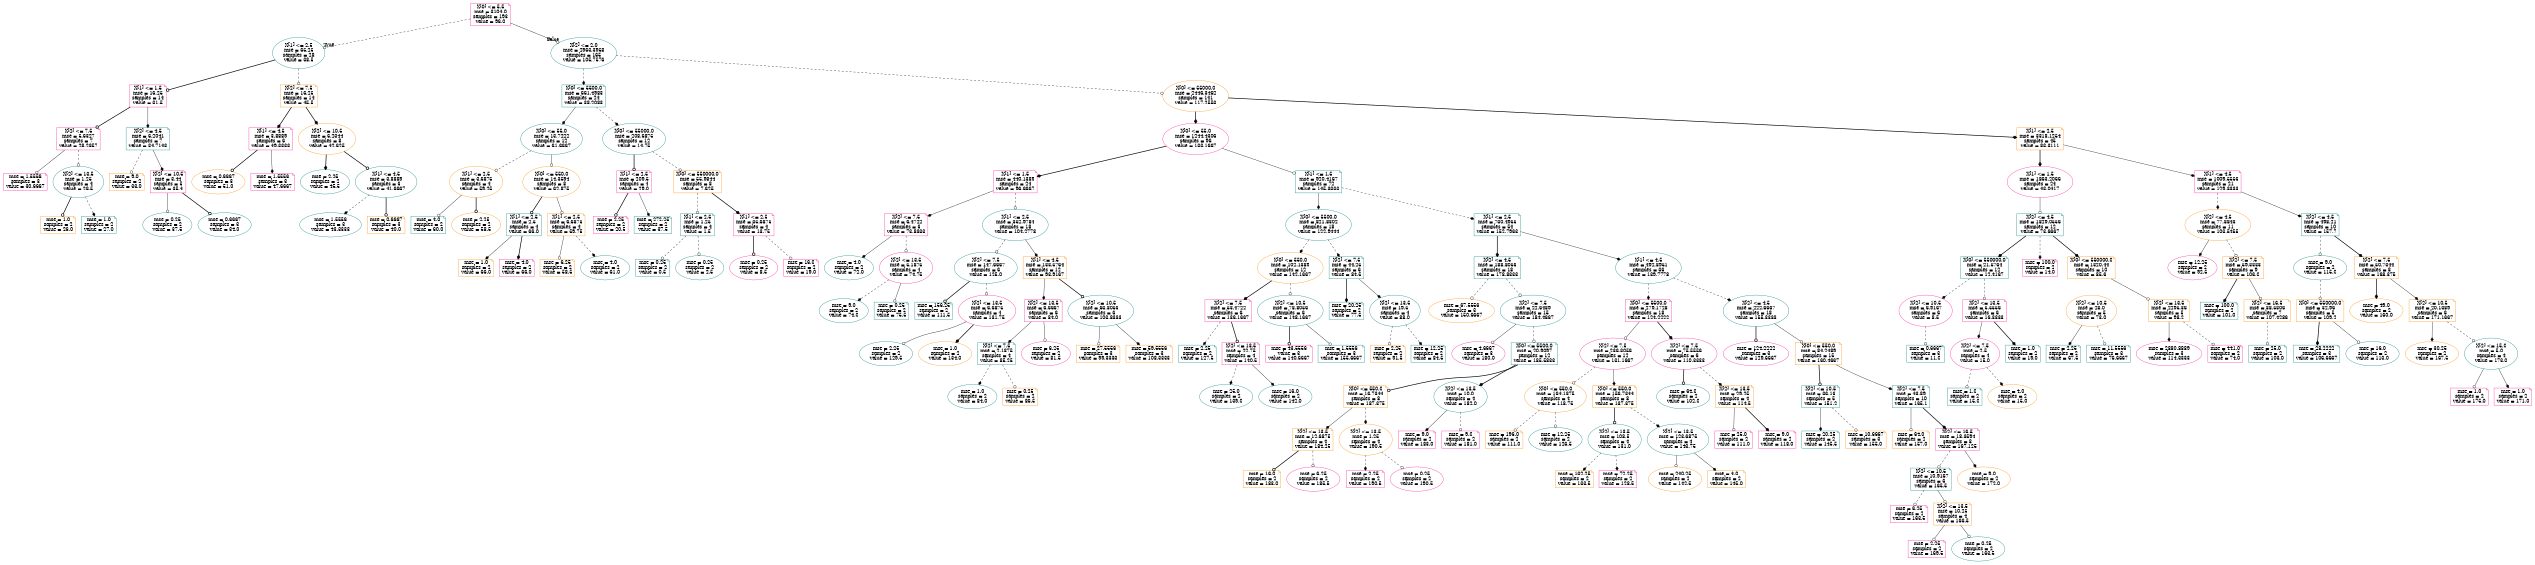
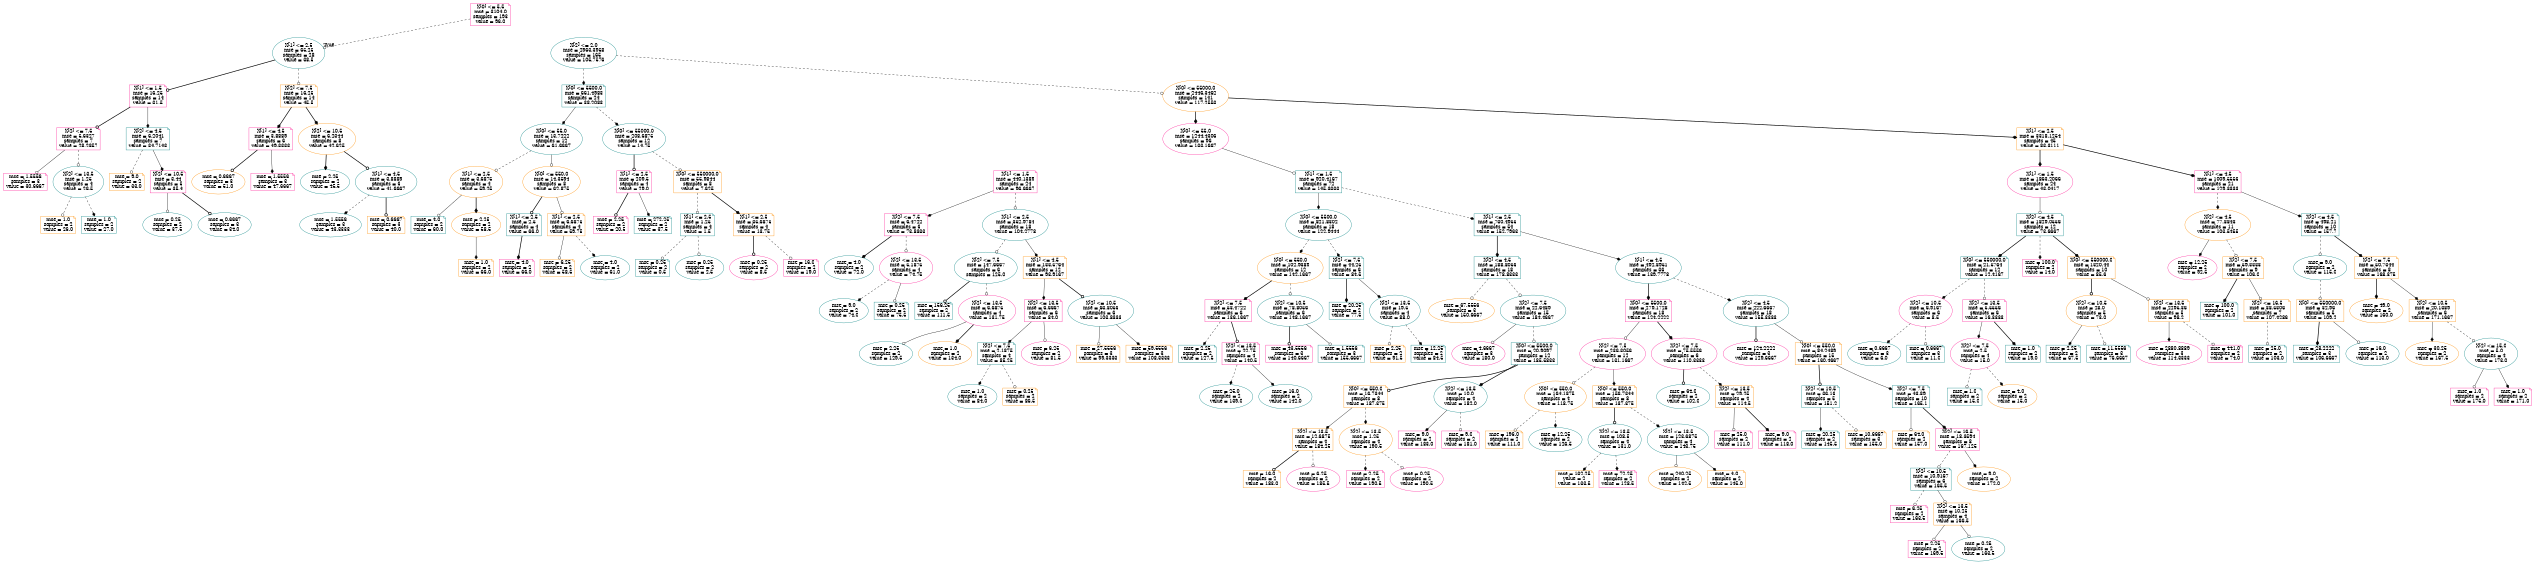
edge "X[0] <= 5.5 mse = 3104.0 samples = 193 value = 96.0" -> "X[2] <= 2.0 mse = 2963.3958 samples = 165 value = 105.7576": removed
edge "X[1] <= 2.5 mse = 3318.1254 samples = 45 value = 83.3111" -> "X[1] <= 4.5 mse = 1009.5556 samples = 21 value = 129.3333": style solid -> bold
edge "X[0] <= 55.0 mse = 1244.4306 samples = 96 value = 133.1667" -> "X[1] <= 1.5 mse = 440.1389 samples = 24 value = 96.6667": removed
edge "X[1] <= 2.5 mse = 3.6875 samples = 4 value = 59.25" -> "mse = 2.25 samples = 2 value = 58.5": arrowhead odot -> diamond
edge "X[2] <= 13.5 mse = 1.25 samples = 4 value = 26.5" -> "mse = 1.0 samples = 2 value = 26.0": style bold -> dashed
node "X[1] <= 2.5 mse = 35.6875 samples = 4 value = 13.75": color deeppink -> darkorange
edge "X[1] <= 2.5 mse = 2.5 samples = 4 value = 66.0" -> "mse = 1.0 samples = 2 value = 66.0": now "mse = 2.25 samples = 2 value = 58.5" -> "mse = 1.0 samples = 2 value = 66.0"
edge "X[2] <= 7.5 mse = 6.4722 samples = 6 value = 73.8333" -> "mse = 4.0 samples = 2 value = 72.0": style solid -> bold
node "X[2] <= 7.5 mse = 147.6667 samples = 6 value = 125.0": label "X[2] <= 7.5 mse = 147.6667 samples = 6 value = 125.0" -> "X[2] <= 7.5 mse = 147.6667 samples = 6 samples = 125.0"
node "X[0] <= 550.0 mse = 102.1389 samples = 12 value = 142.1667": label "X[0] <= 550.0 mse = 102.1389 samples = 12 value = 142.1667" -> "X[0] <= 550.0 mse = 102.9389 samples = 12 value = 142.1667"
edge "X[0] <= 550000.0 mse = 1320.44 samples = 10 value = 85.6" -> "X[2] <= 10.5 mse = 28.0 samples = 5 value = 73.0": added
edge "X[1] <= 4.5 mse = 492.8951 samples = 36 value = 139.7778" -> "X[0] <= 5500.0 mse = 279.1728 samples = 18 value = 124.2222": style dashed -> bold
node "mse = 43.5556 value = 3 value = 140.6667": label "mse = 43.5556 value = 3 value = 140.6667" -> "mse = 43.5556 samples = 3 value = 140.6667"
node "mse = 0.6667 samples = 3 value = 6.0": added
edge "X[0] <= 550.0 mse = 164.1875 samples = 4 value = 118.75" -> "mse = 12.25 samples = 2 value = 126.5": arrowhead odot -> diamond
node "mse = 132.25 samples = 2 value = 133.5": label "mse = 132.25 samples = 2 value = 133.5" -> "mse = 132.25 value = 2 value = 133.5"
